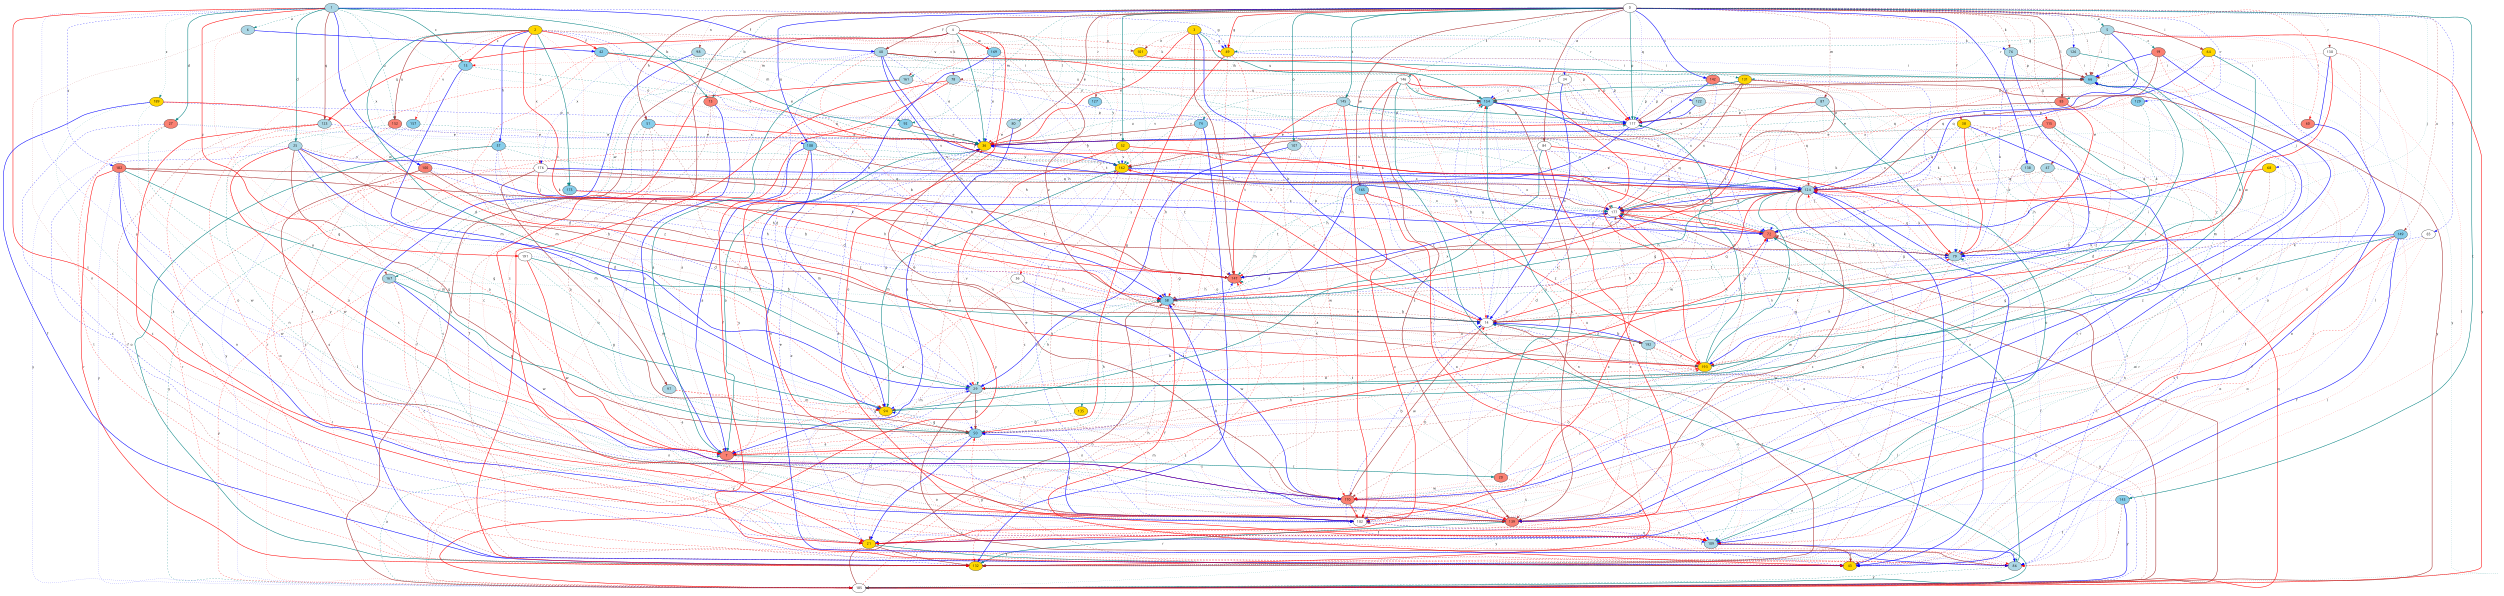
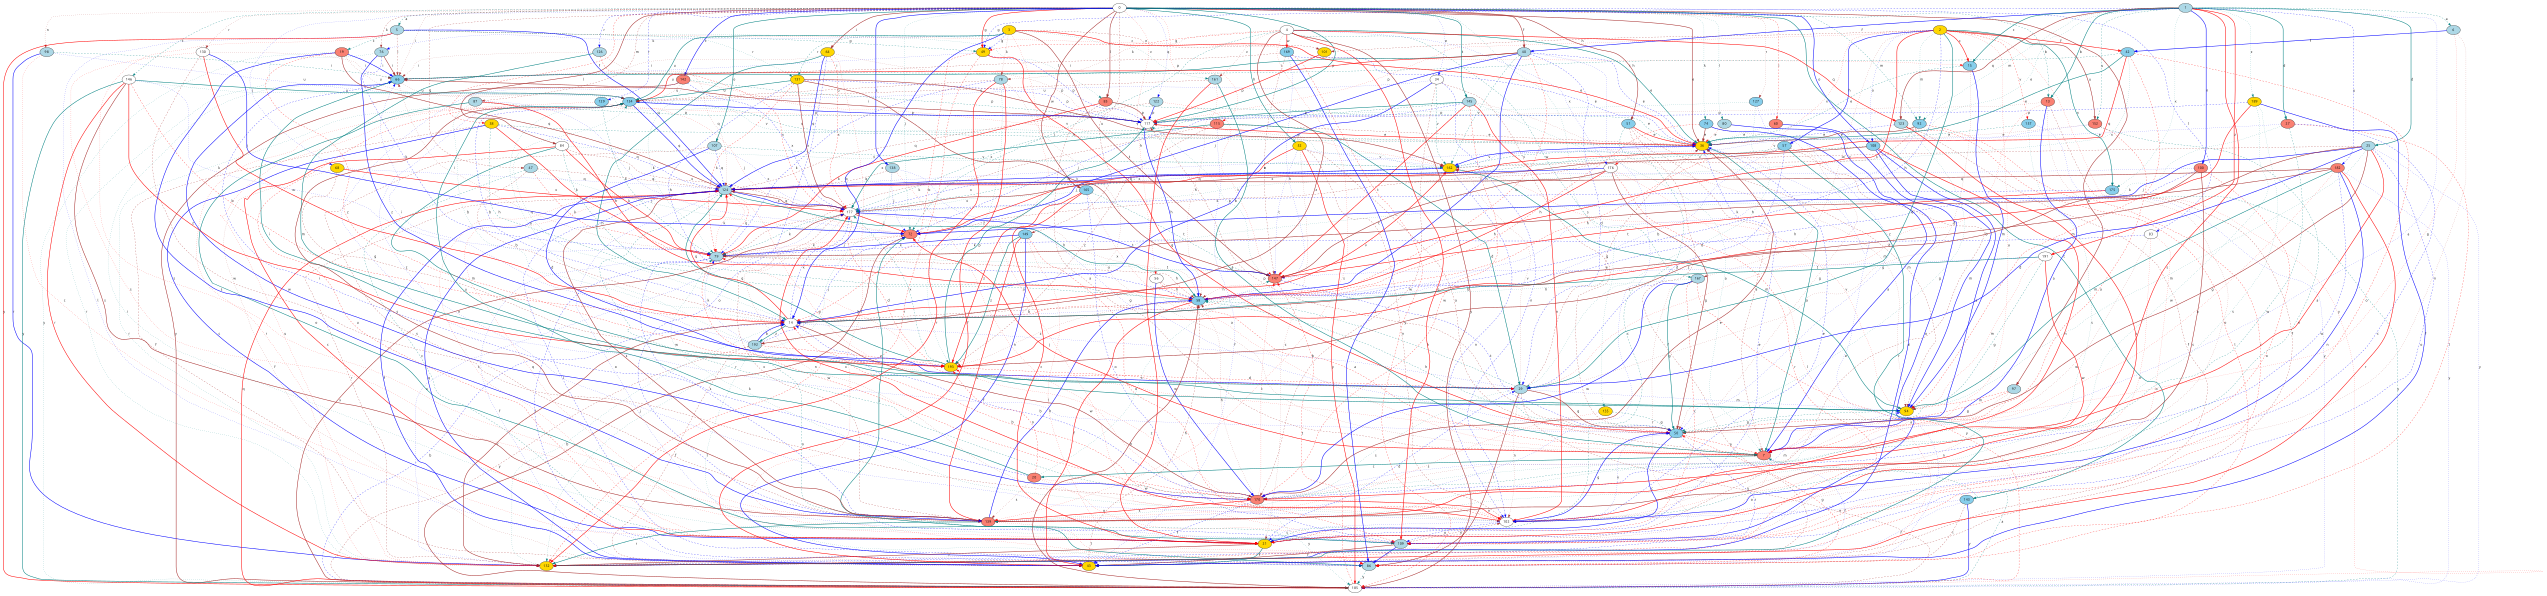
edge "142" -> "36": removed, label "e"
edge "50" -> "147": reversed
